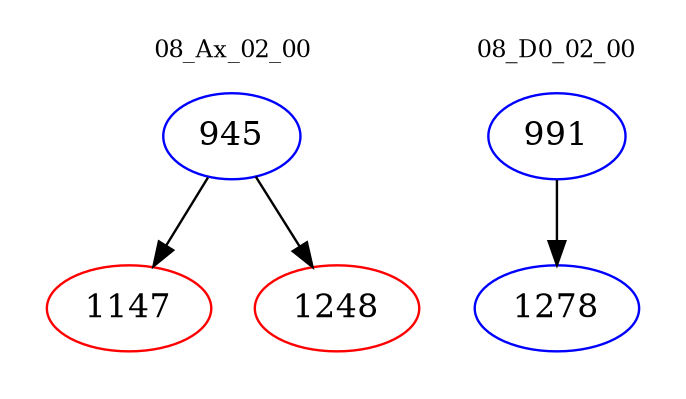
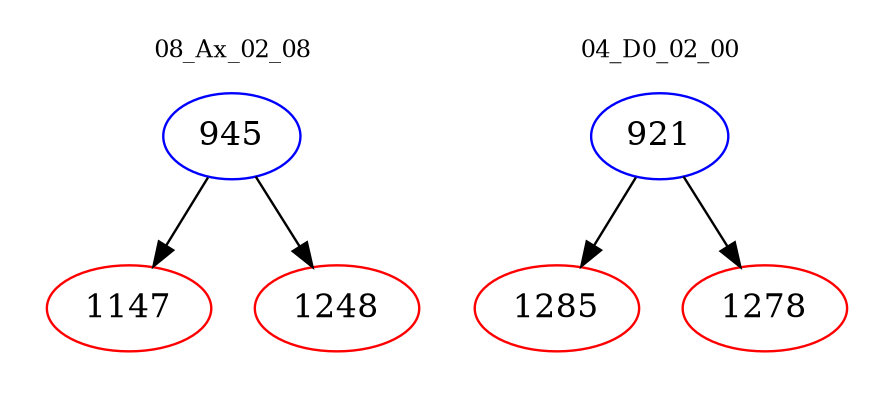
cluster "08_Ax_02_00": label "08_Ax_02_00" -> "08_Ax_02_08"
cluster "08_D0_02_00": label "08_D0_02_00" -> "04_D0_02_00"
node "991": label "991" -> "921"
node "1285": added
node "1278": color blue -> red
